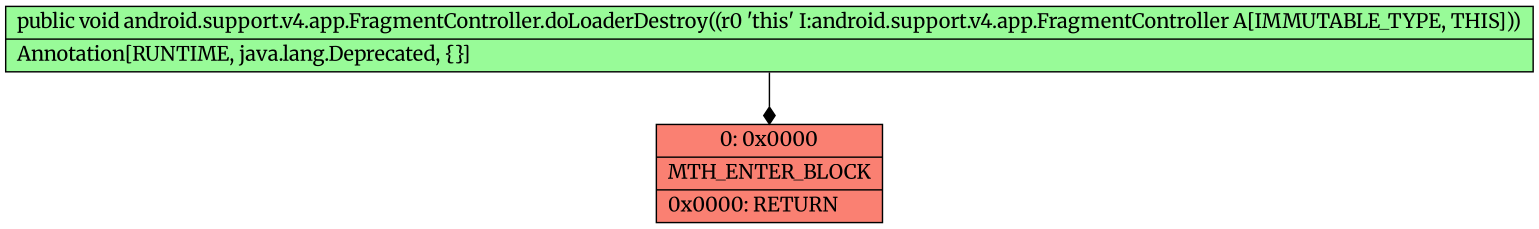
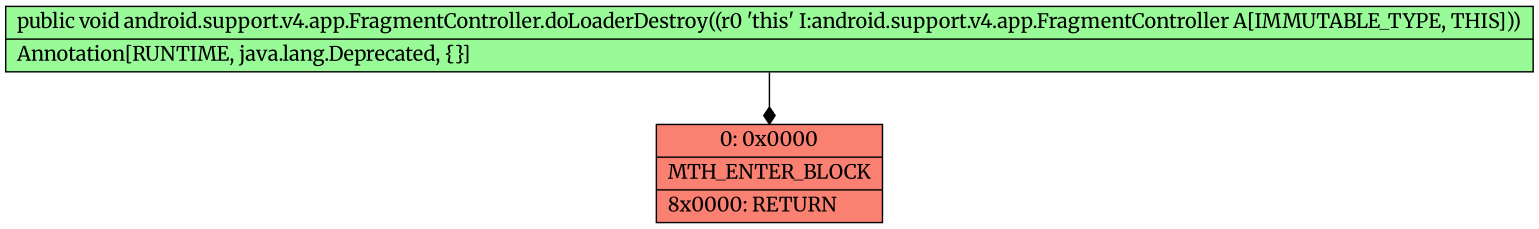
node "0: 0x0000": text "0x0000: RETURN" -> "8x0000: RETURN"
